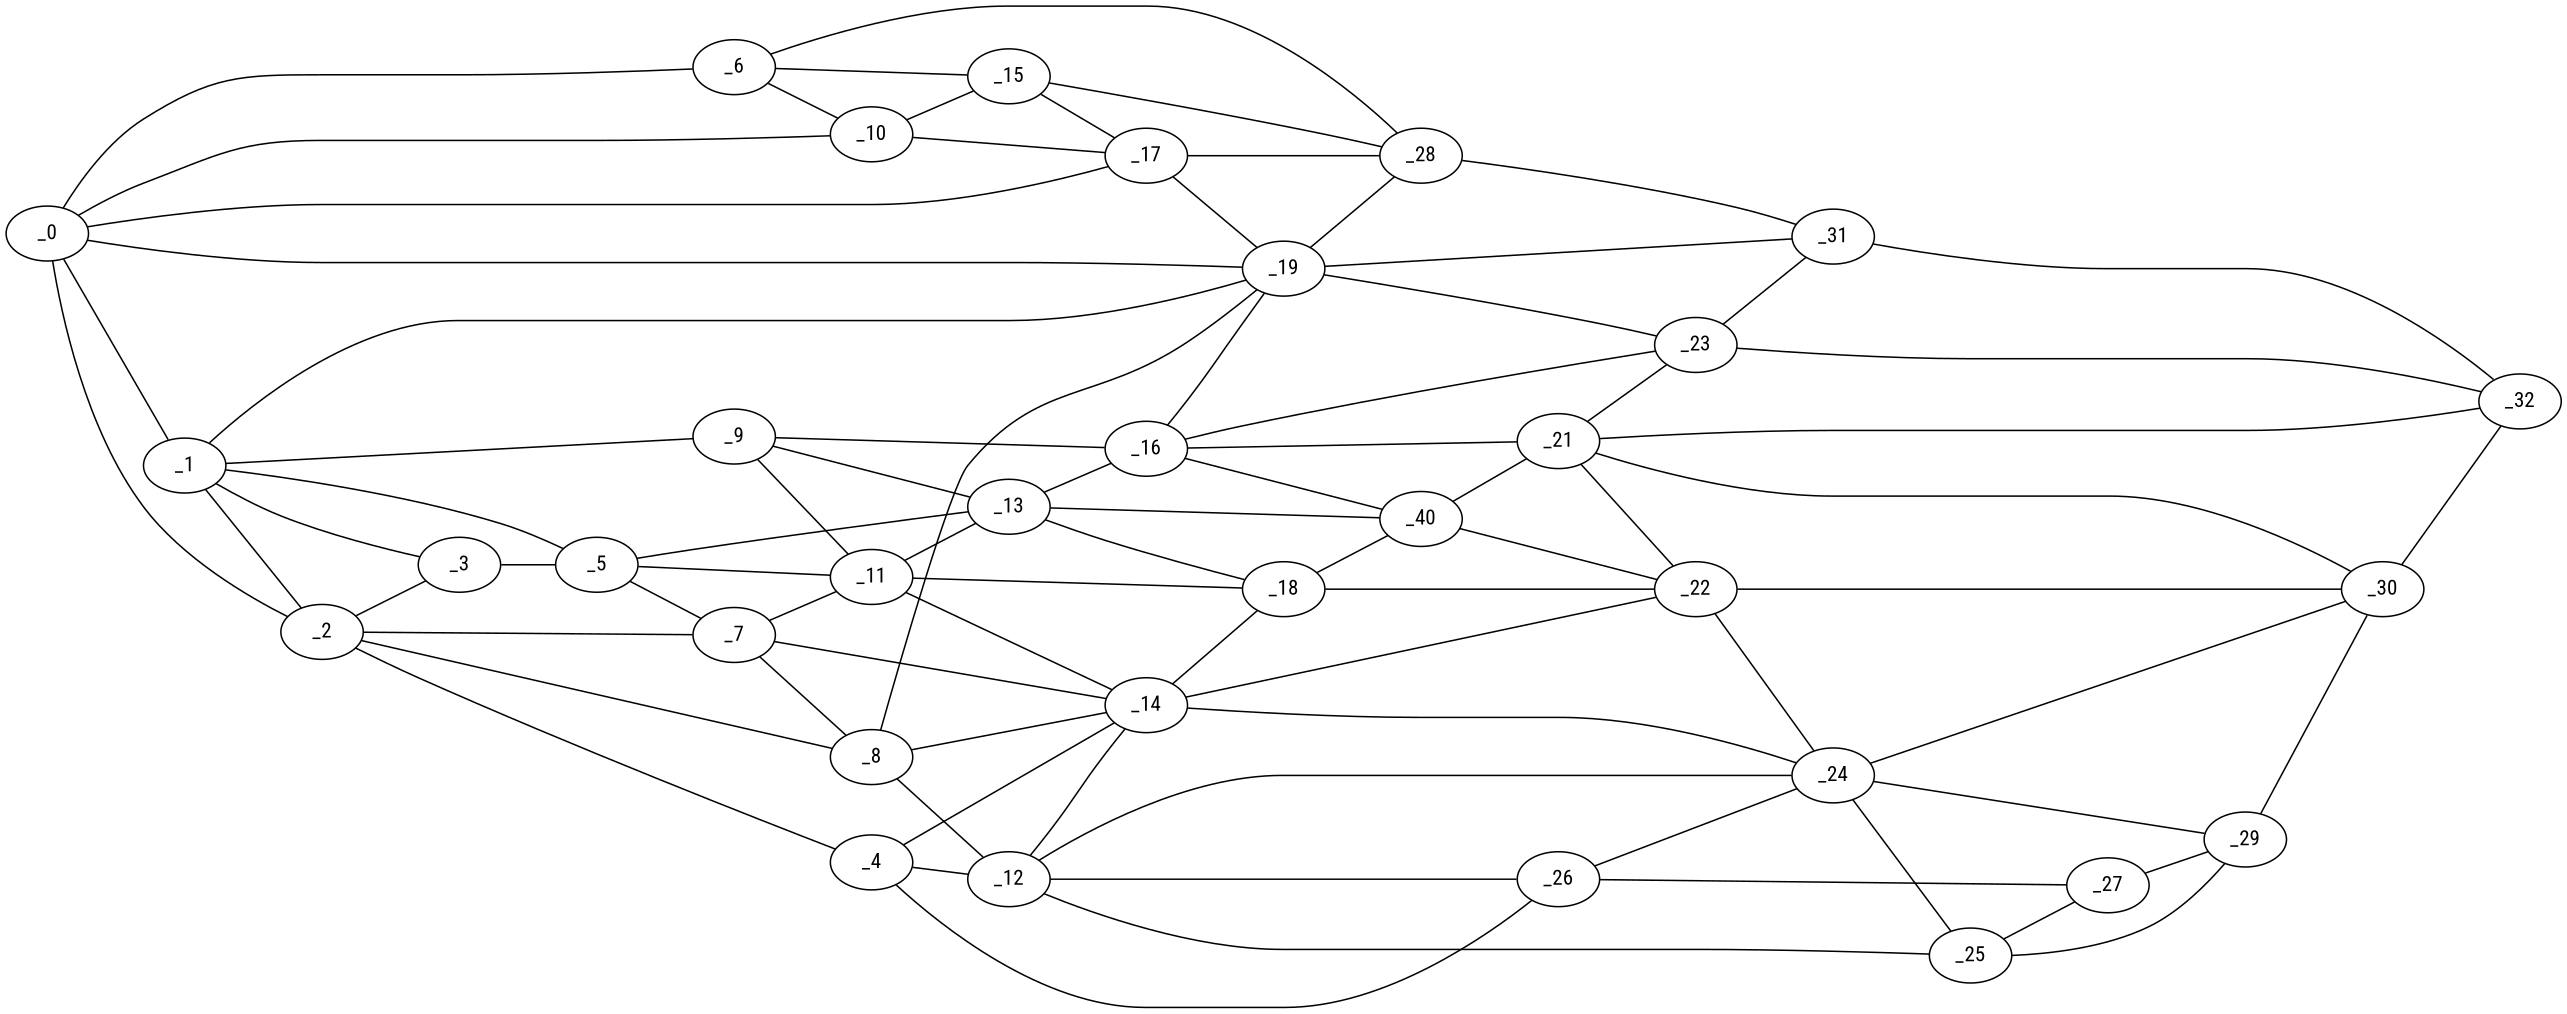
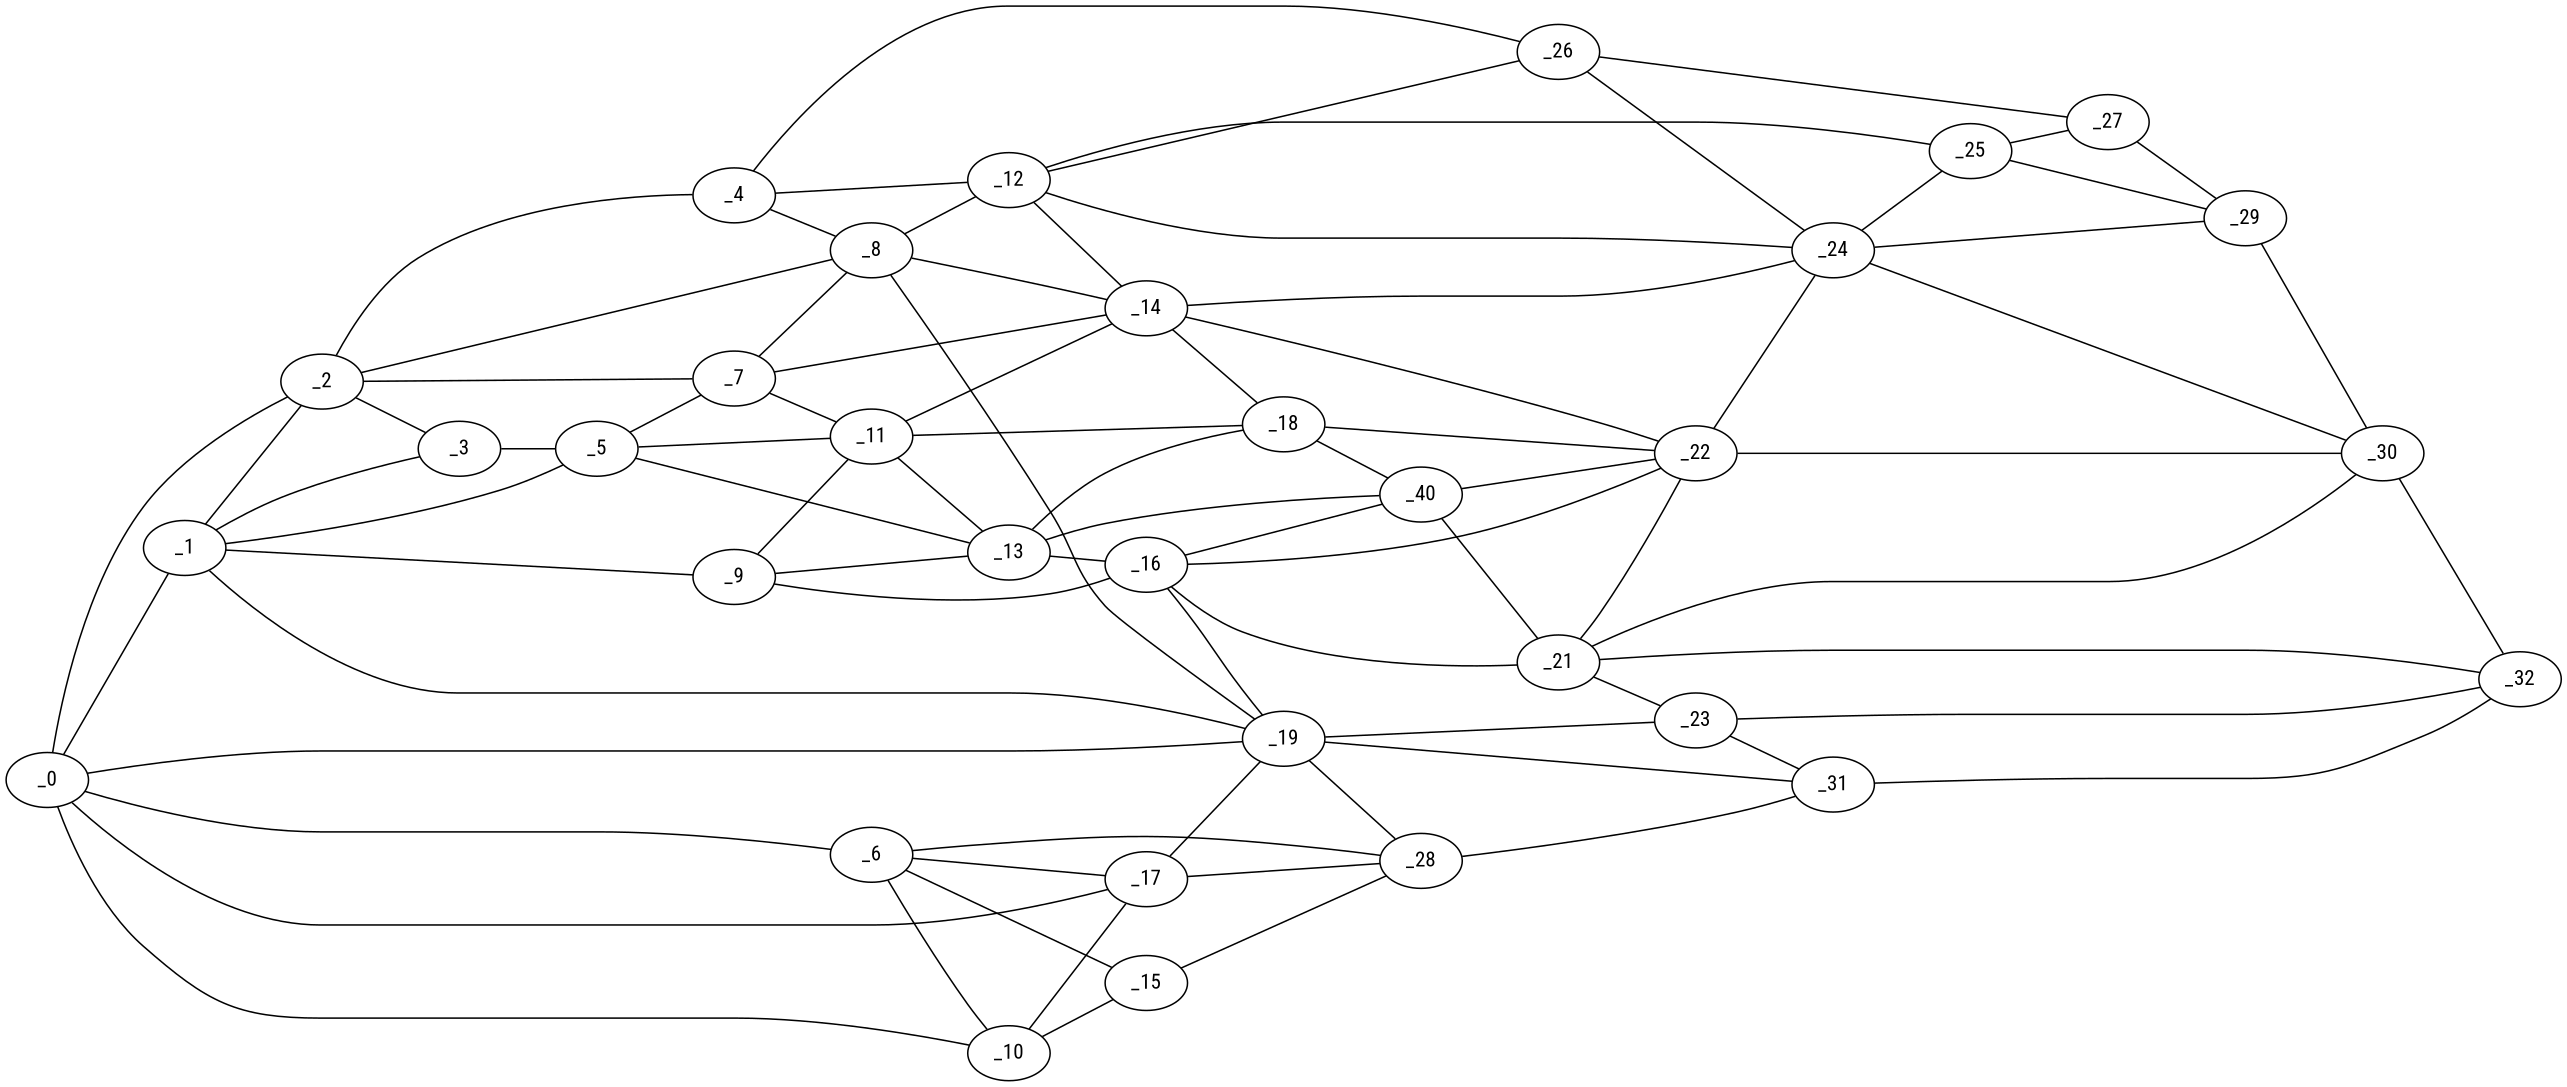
edge "_15" -- "_17": now "_6" -- "_17"
edge "_23" -- "_16": now "_22" -- "_16"
edge "_14" -- "_4": now "_8" -- "_4"
